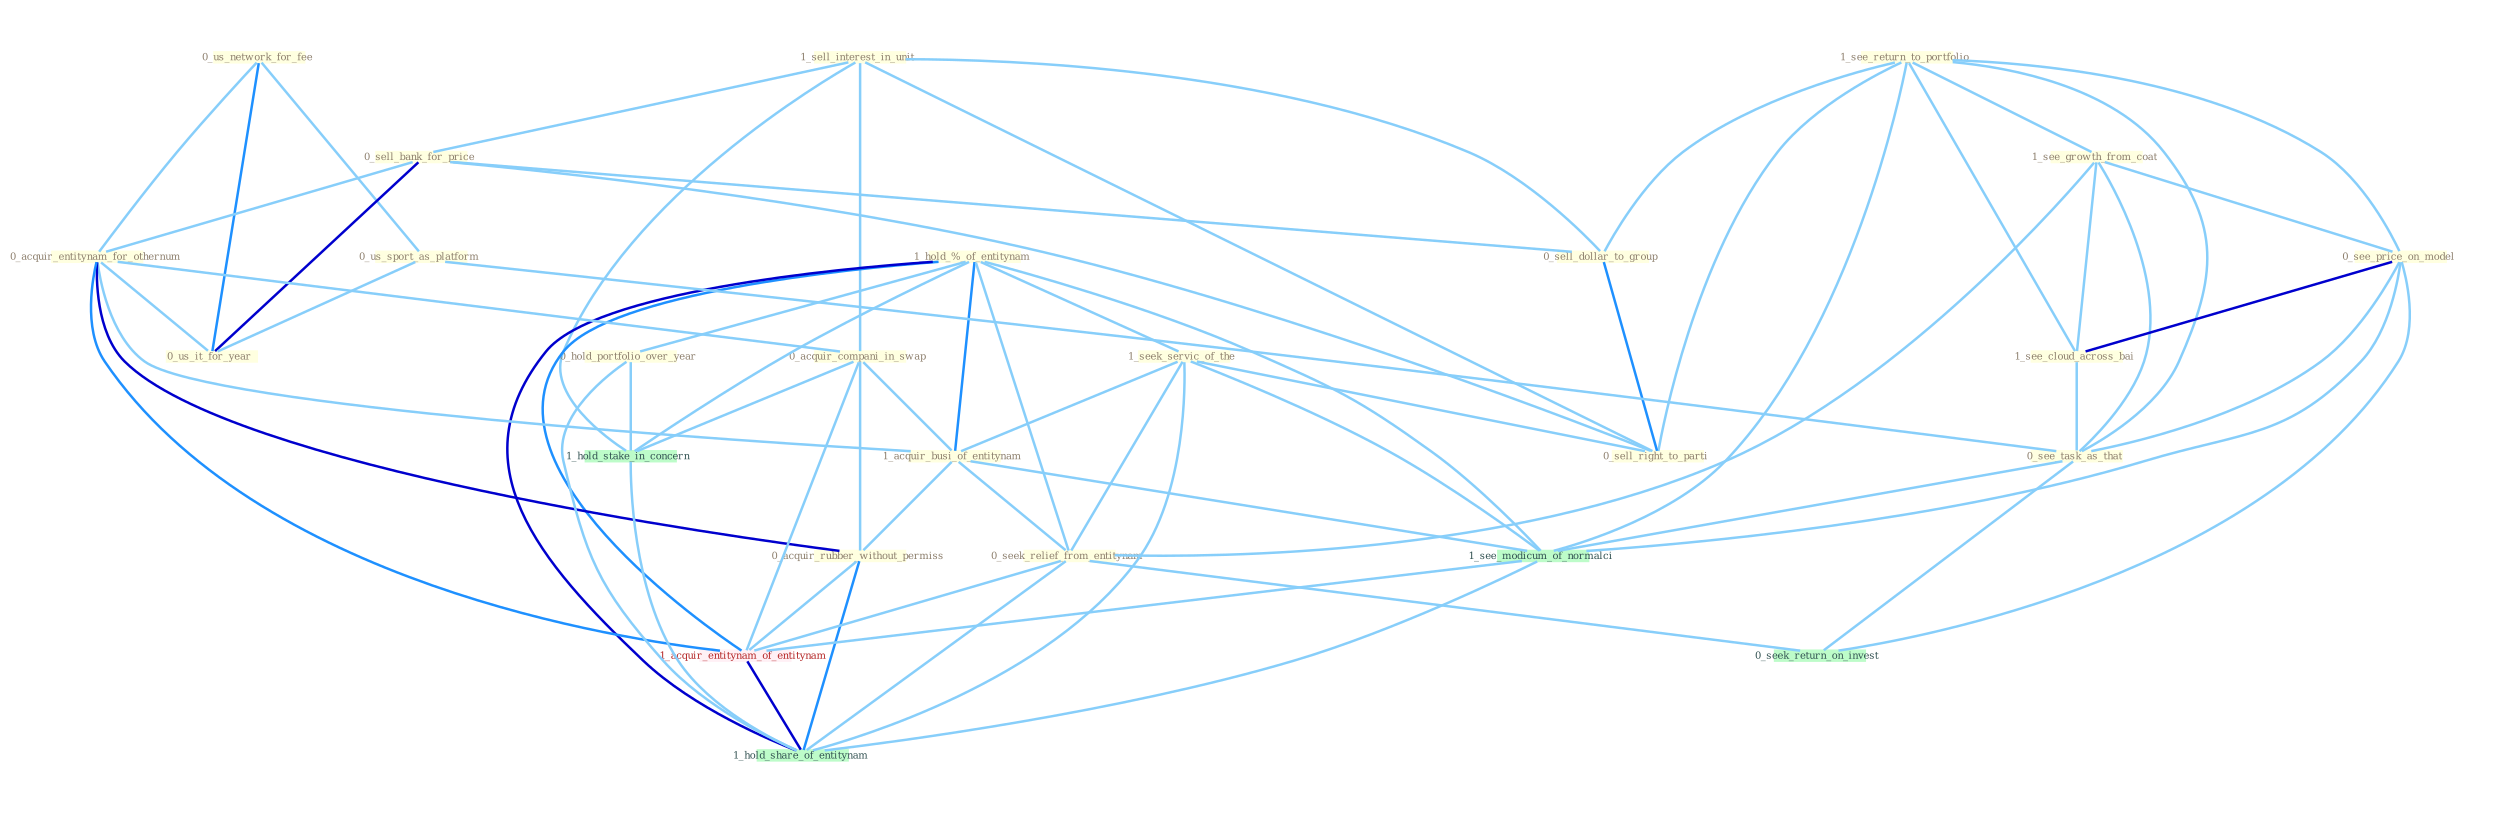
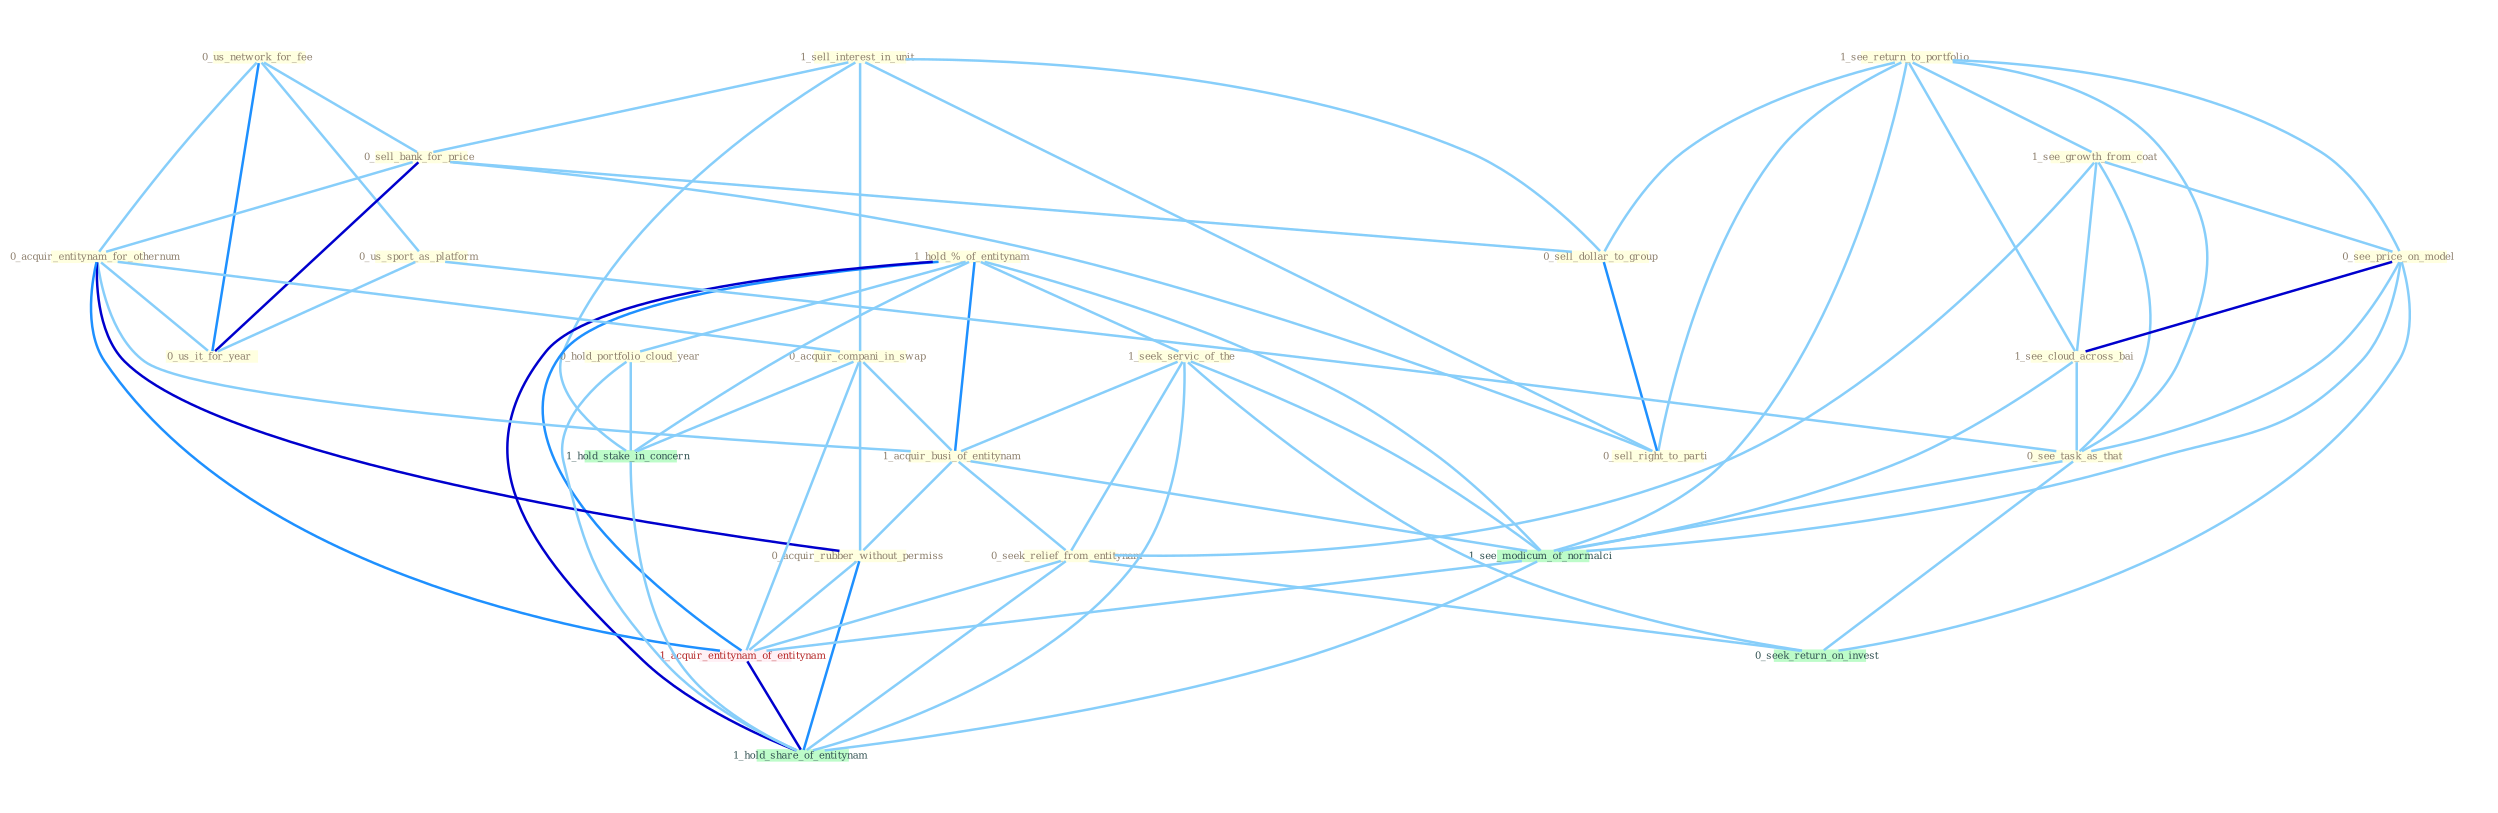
edge "0_us_network_for_fee" -- "0_sell_bank_for_price": added
node "0_hold_portfolio_over_year": label "0_hold_portfolio_over_year" -> "0_hold_portfolio_cloud_year"
edge "1_seek_servic_of_the" -- "0_sell_right_to_parti": now "1_seek_servic_of_the" -- "0_seek_return_on_invest"
edge "1_hold_%_of_entitynam" -- "0_seek_relief_from_entitynam": removed
edge "1_see_cloud_across_bai" -- "1_see_modicum_of_normalci": added
